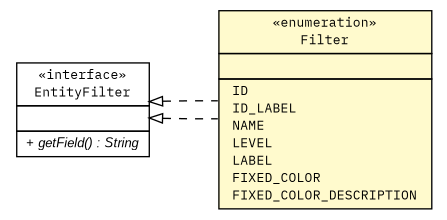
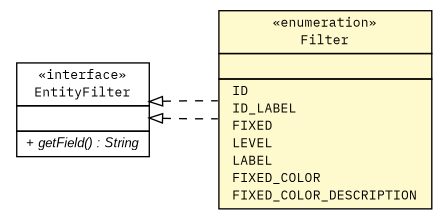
node "Filter": text "NAME" -> "FIXED"
